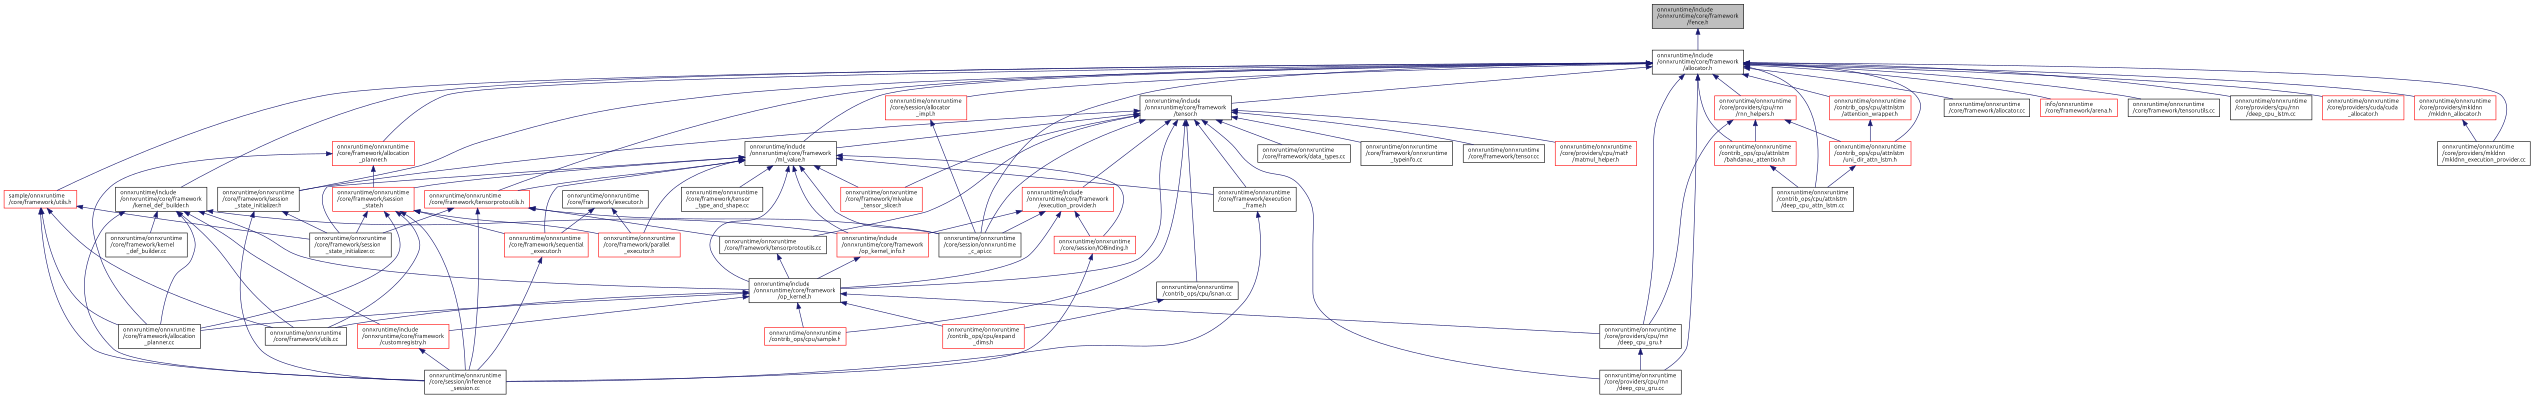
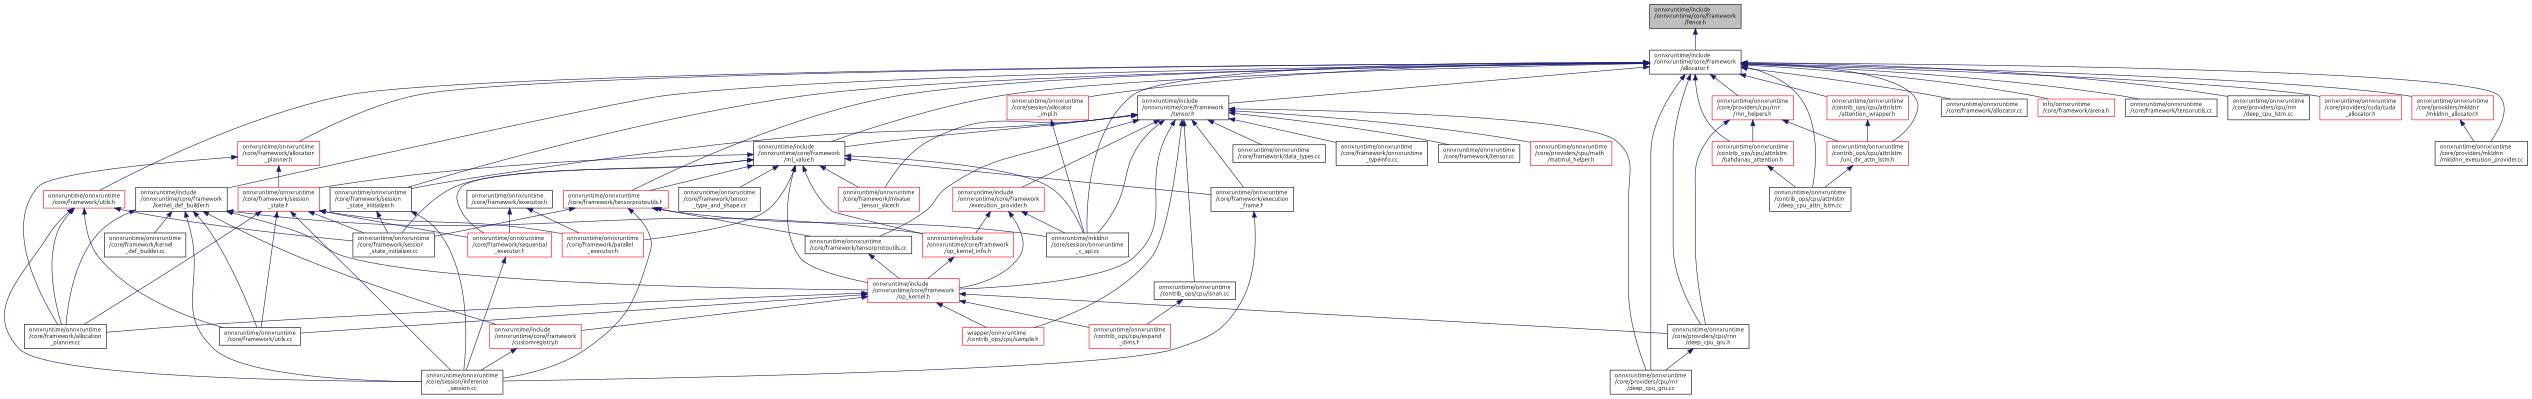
node "sample/onnxruntime /core/framework/utils.h": label "sample/onnxruntime /core/framework/utils.h" -> "onnxruntime/onnxruntime /core/framework/utils.h"
node "onnxruntime/onnxruntime /core/session/onnxruntime _c_api.cc": label "onnxruntime/onnxruntime /core/session/onnxruntime _c_api.cc" -> "onnxruntime/mkldnn /core/session/onnxruntime _c_api.cc"
node "onnxruntime/onnxruntime /core/session/IOBinding.h": removed
node "onnxruntime/include /onnxruntime/core/framework /op_kernel.h": color black -> red
node "onnxruntime/onnxruntime /contrib_ops/cpu/sample.h": label "onnxruntime/onnxruntime /contrib_ops/cpu/sample.h" -> "wrapper/onnxruntime /contrib_ops/cpu/sample.h"
